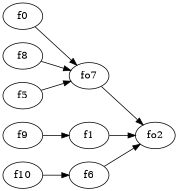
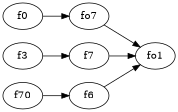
node "f8": removed
node "f5": removed
node "f9": label "f9" -> "f3"
node "f1": label "f1" -> "f7"
node "fo2": label "fo2" -> "fo1"
node "f10": label "f10" -> "f70"
